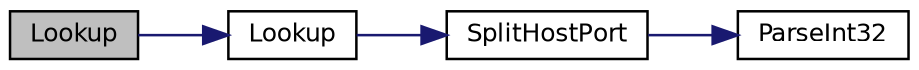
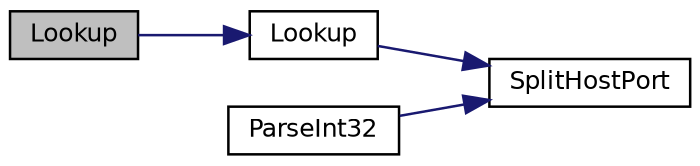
edge "SplitHostPort" -> "ParseInt32": reversed
